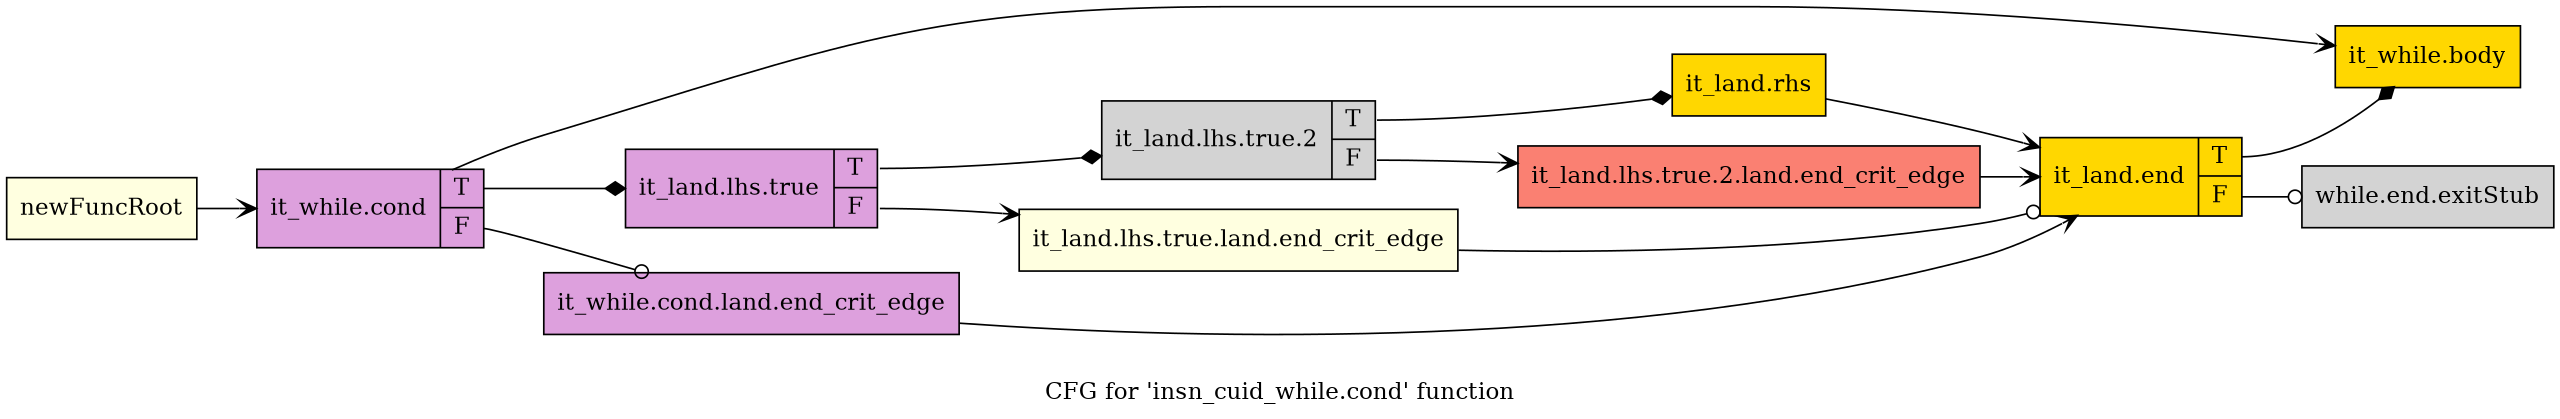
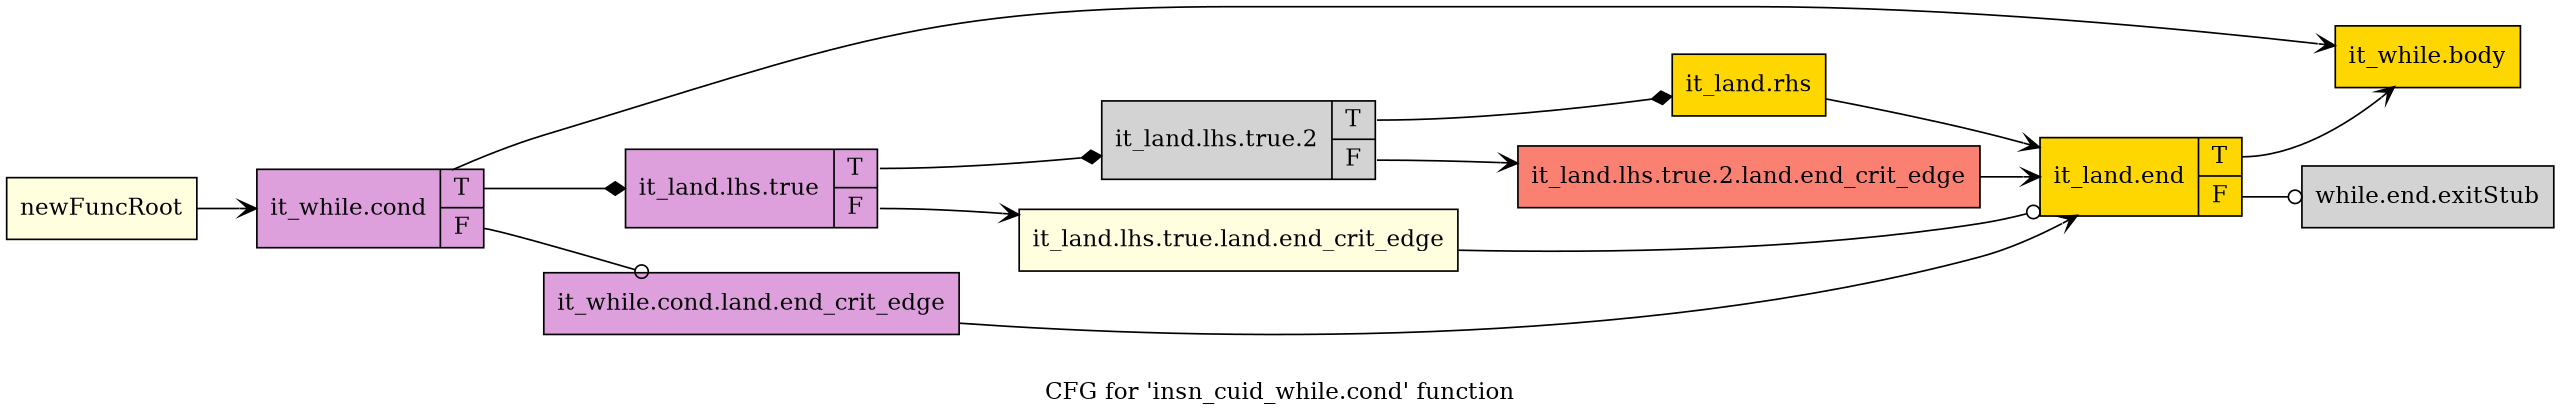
edge "it_land.end" -> "it_while.body": arrowhead diamond -> vee
